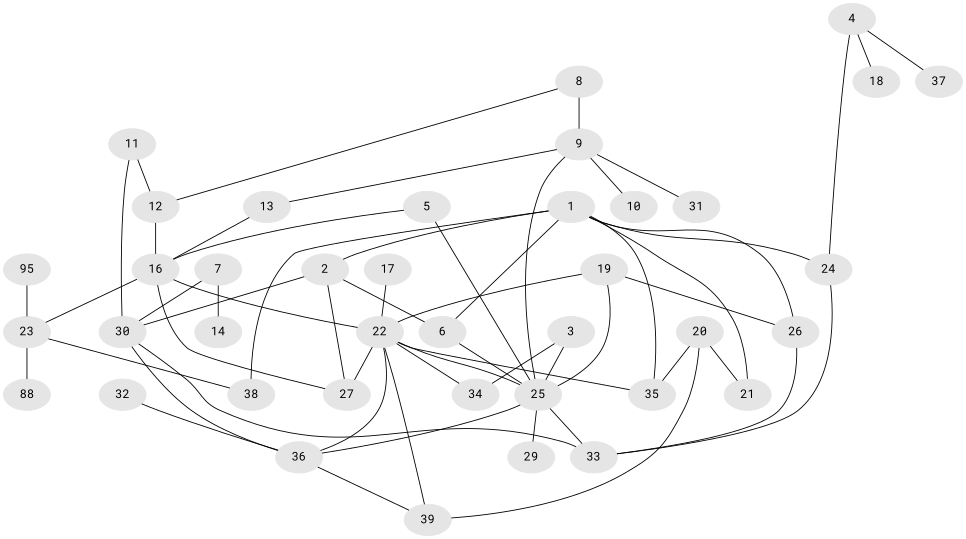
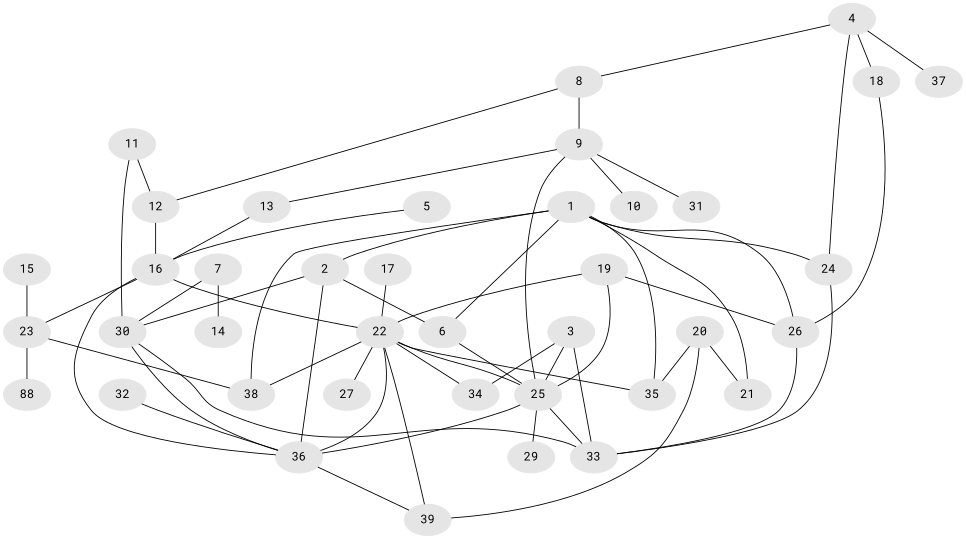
edge "4" -- "8": added
edge "18" -- "26": added
node "95": label "95" -> "15"
edge "5" -- "25": removed
edge "2" -- "27": now "2" -- "36"
edge "16" -- "27": now "16" -- "36"
edge "22" -- "38": added
edge "3" -- "33": added
